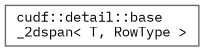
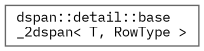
node "cudf::detail::base _2dspan< T, RowType >": label "cudf::detail::base _2dspan< T, RowType >" -> "dspan::detail::base _2dspan< T, RowType >"
